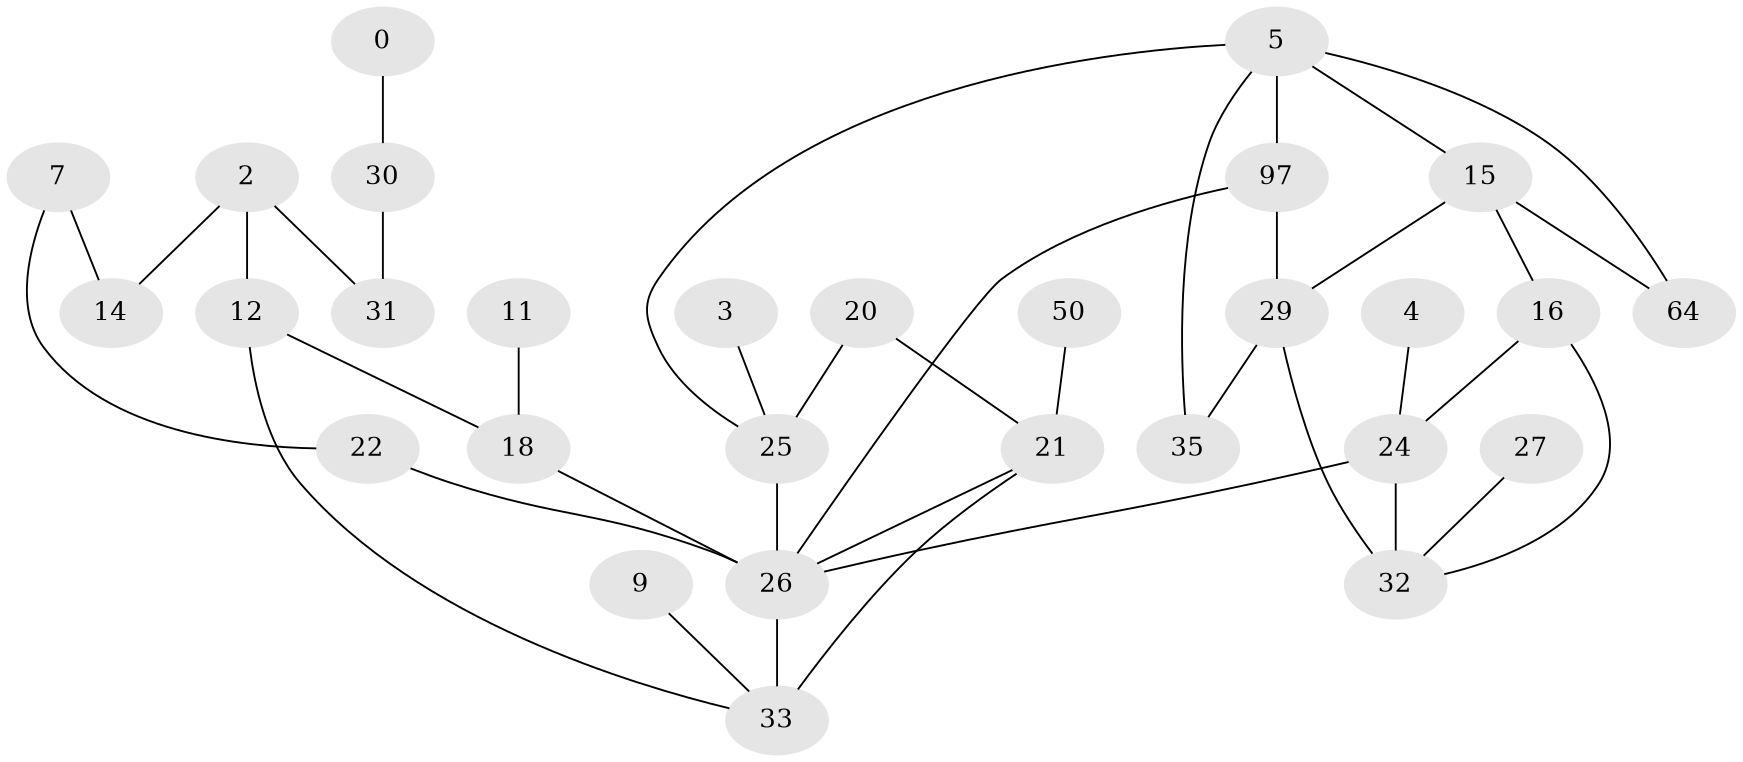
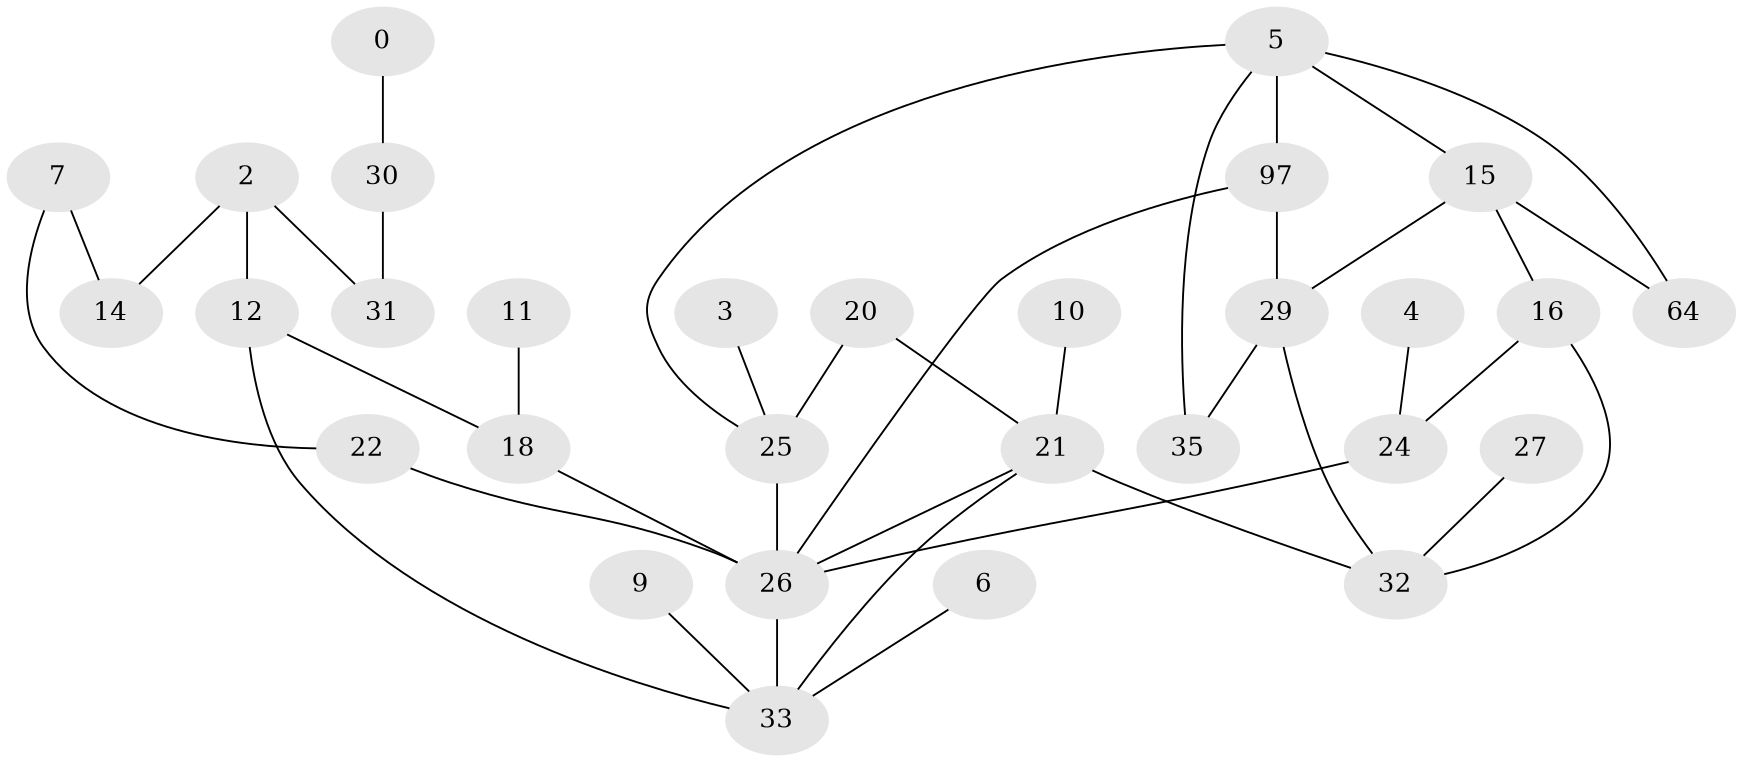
node "50": label "50" -> "10"
edge "24" -- "32": now "21" -- "32"
node "6": added
